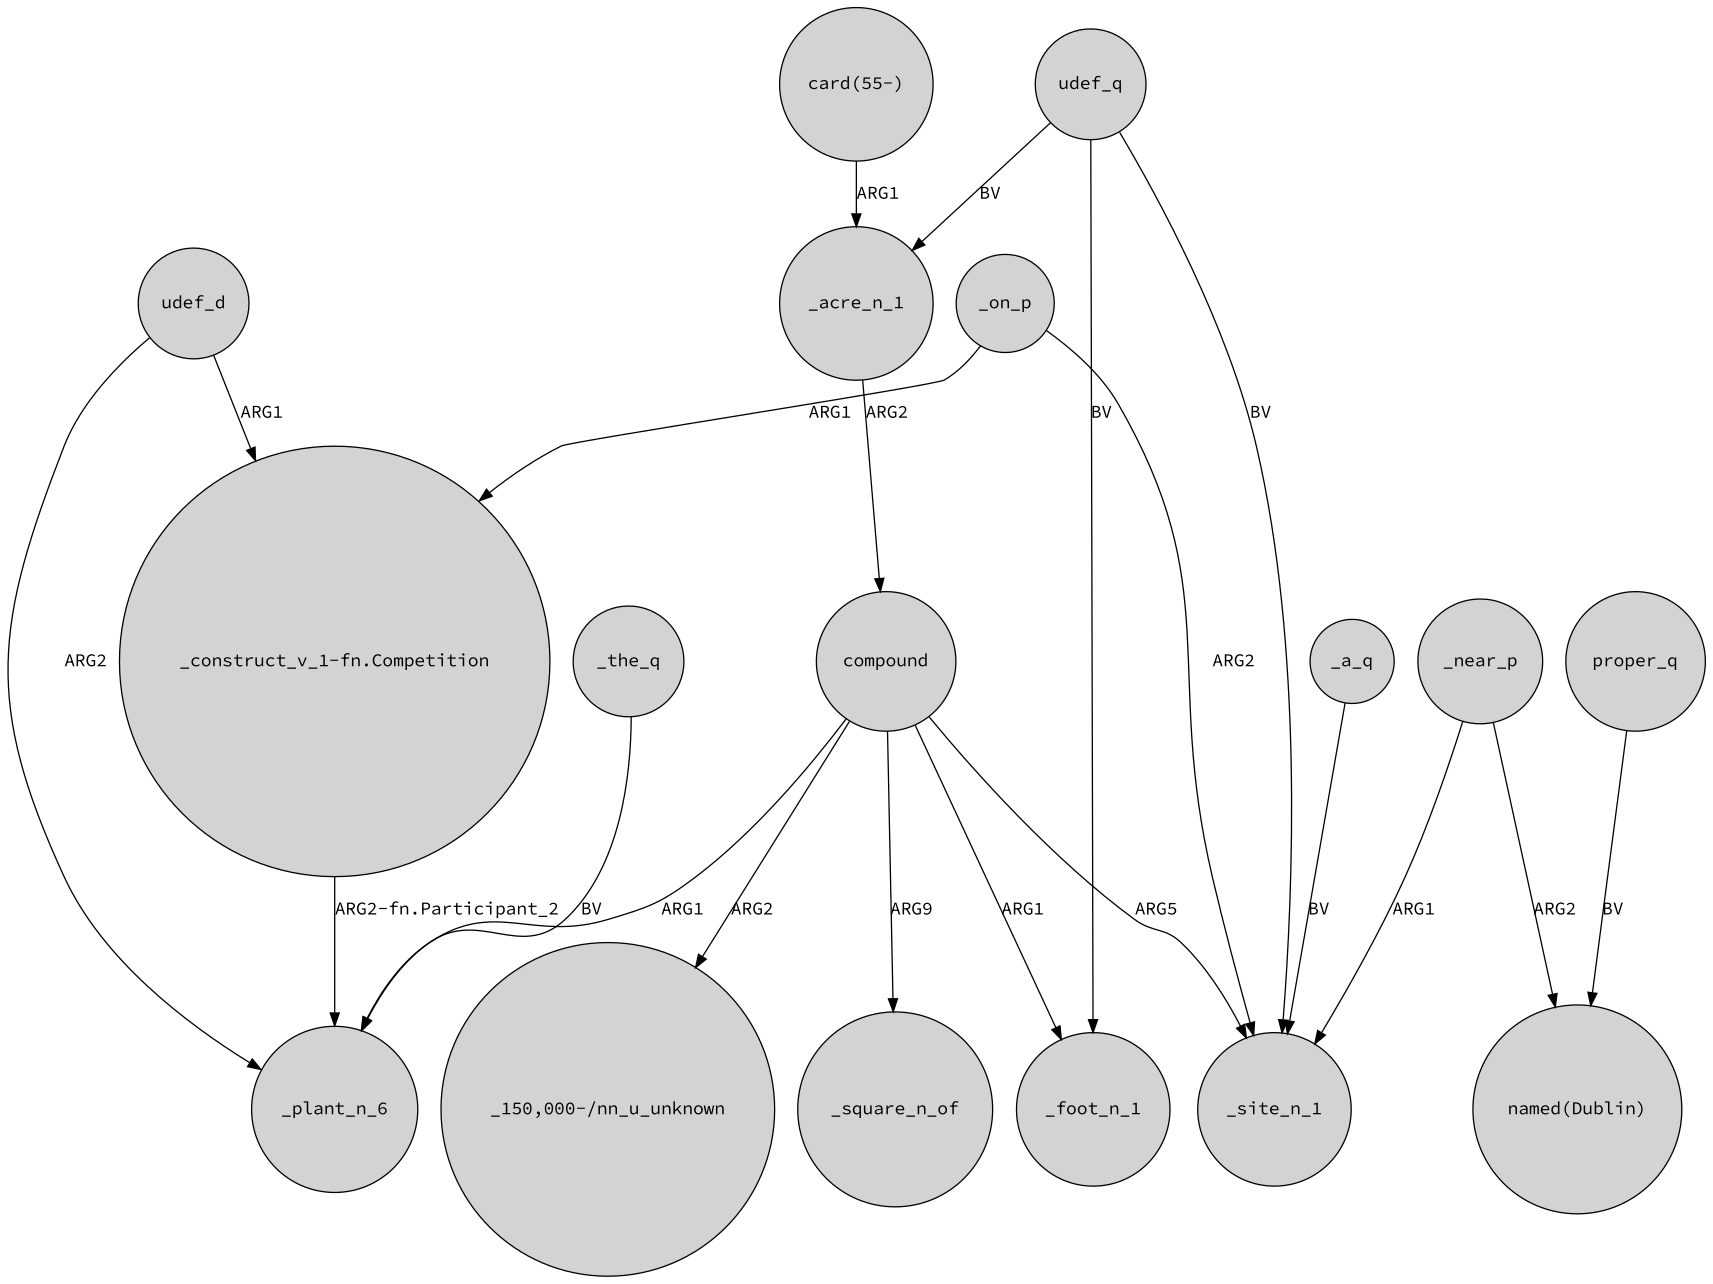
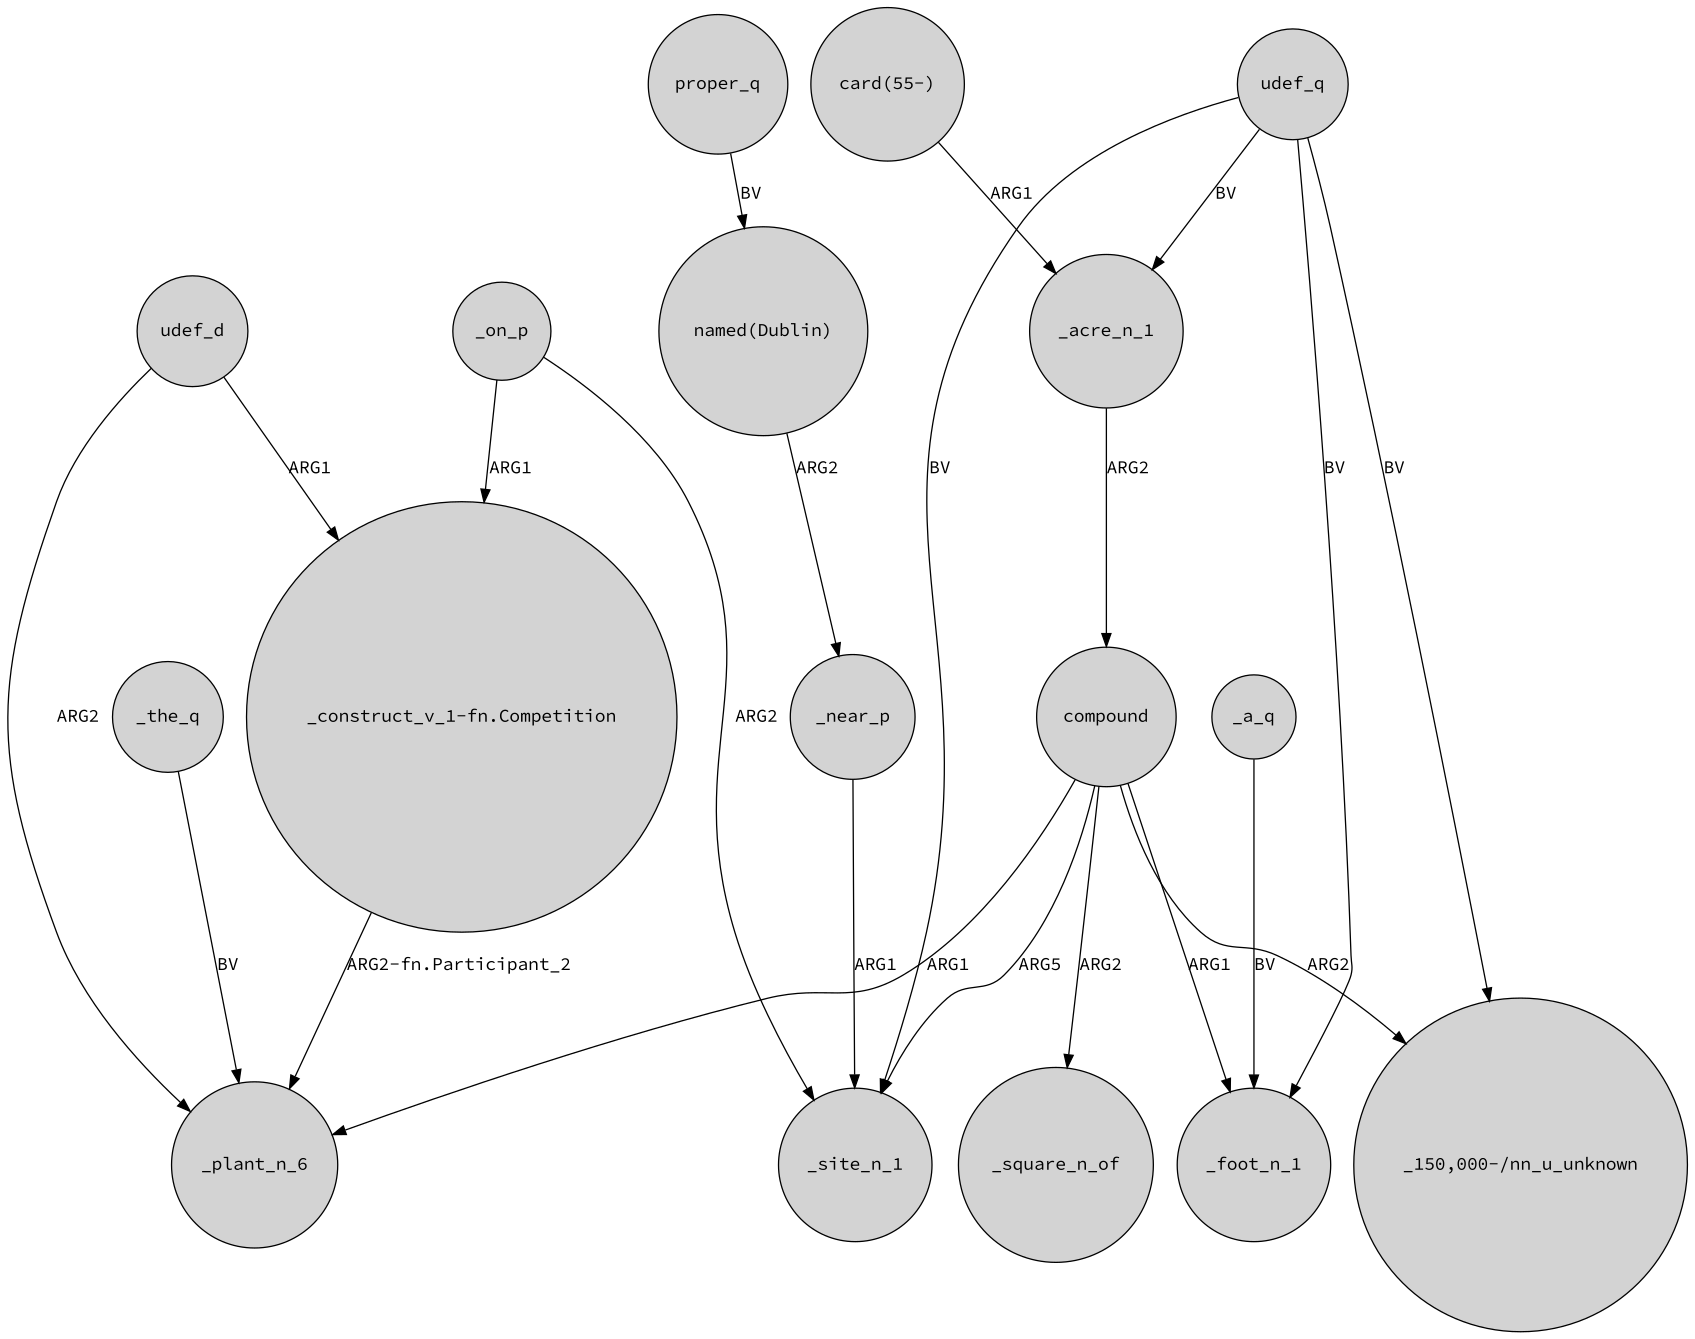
edge "udef_q" -> "_150,000-/nn_u_unknown": added, label "BV"
edge "_near_p" -> "named(Dublin)": reversed
edge "_a_q" -> "_site_n_1": now "_a_q" -> "_foot_n_1"
edge "compound" -> "_square_n_of": label "ARG9" -> "ARG2"
